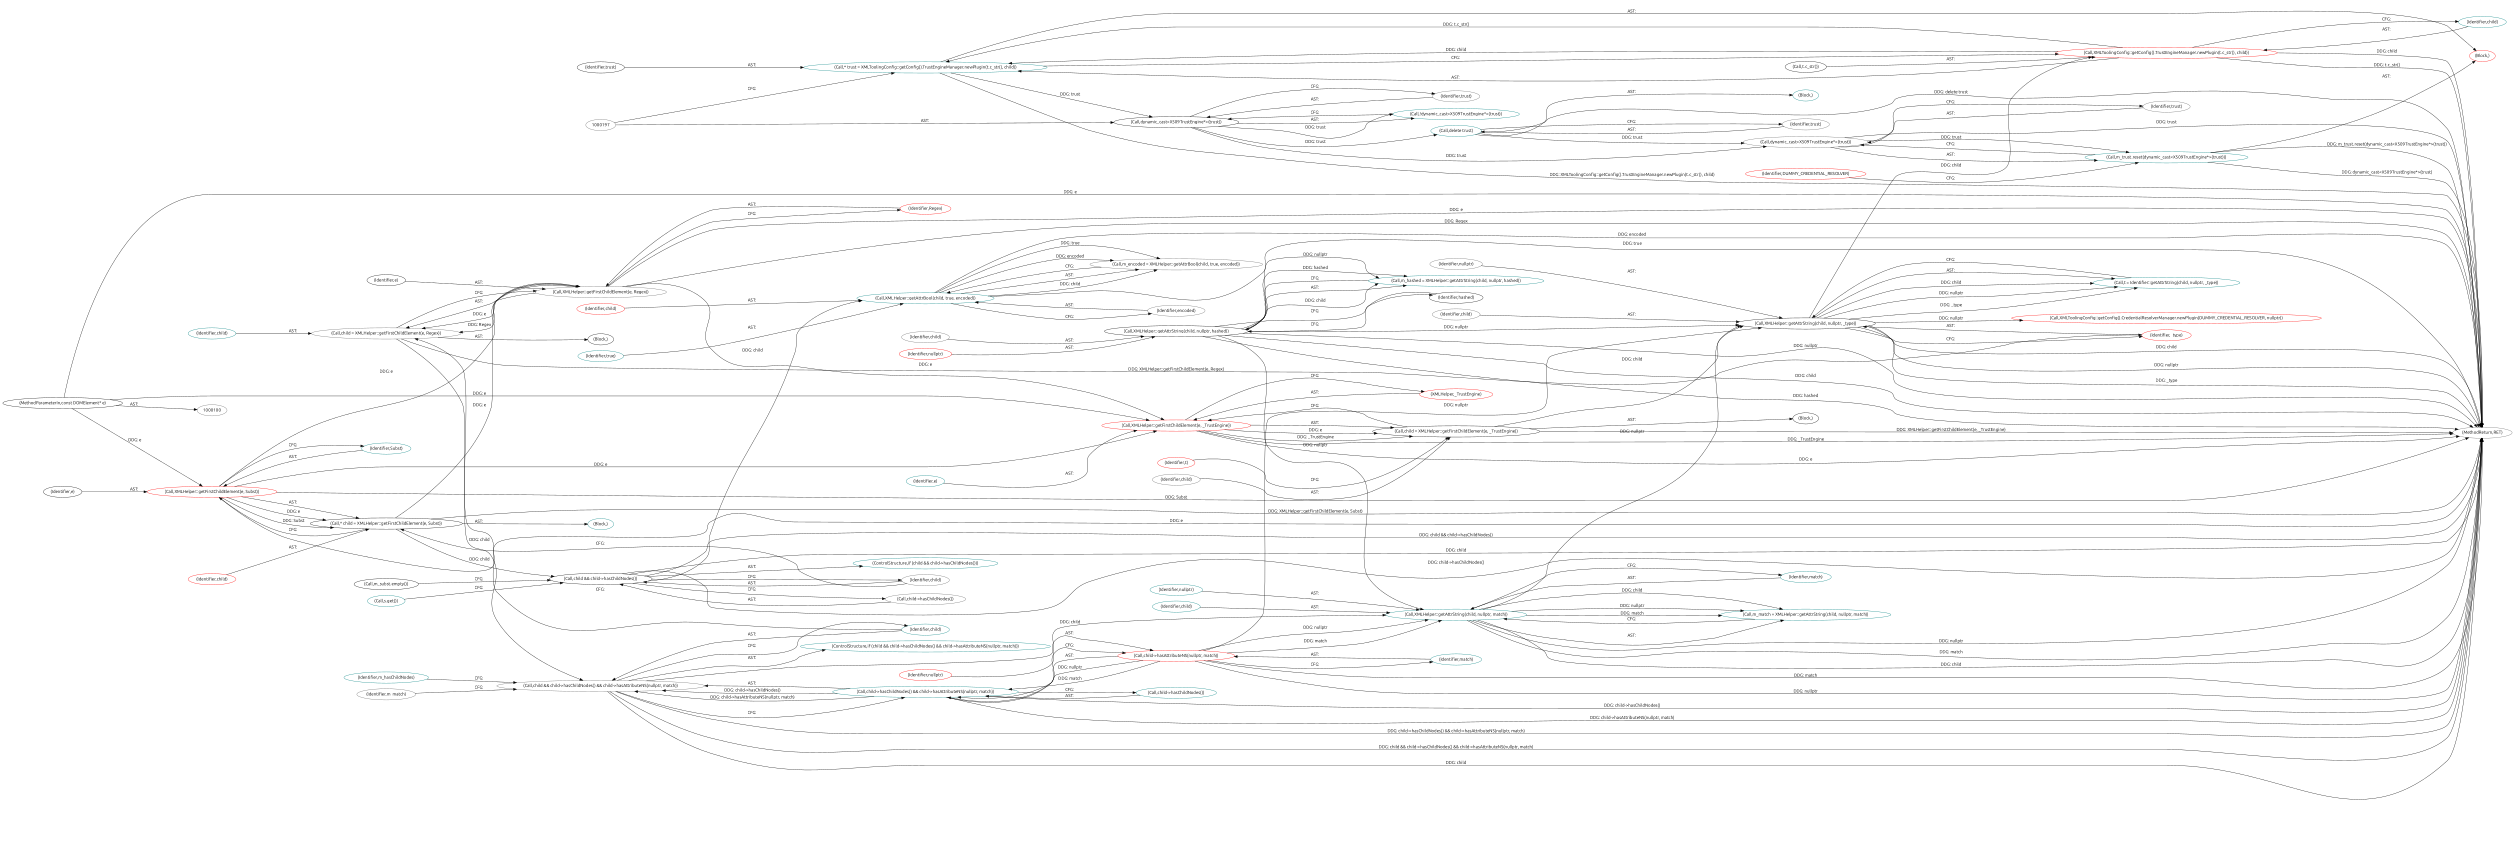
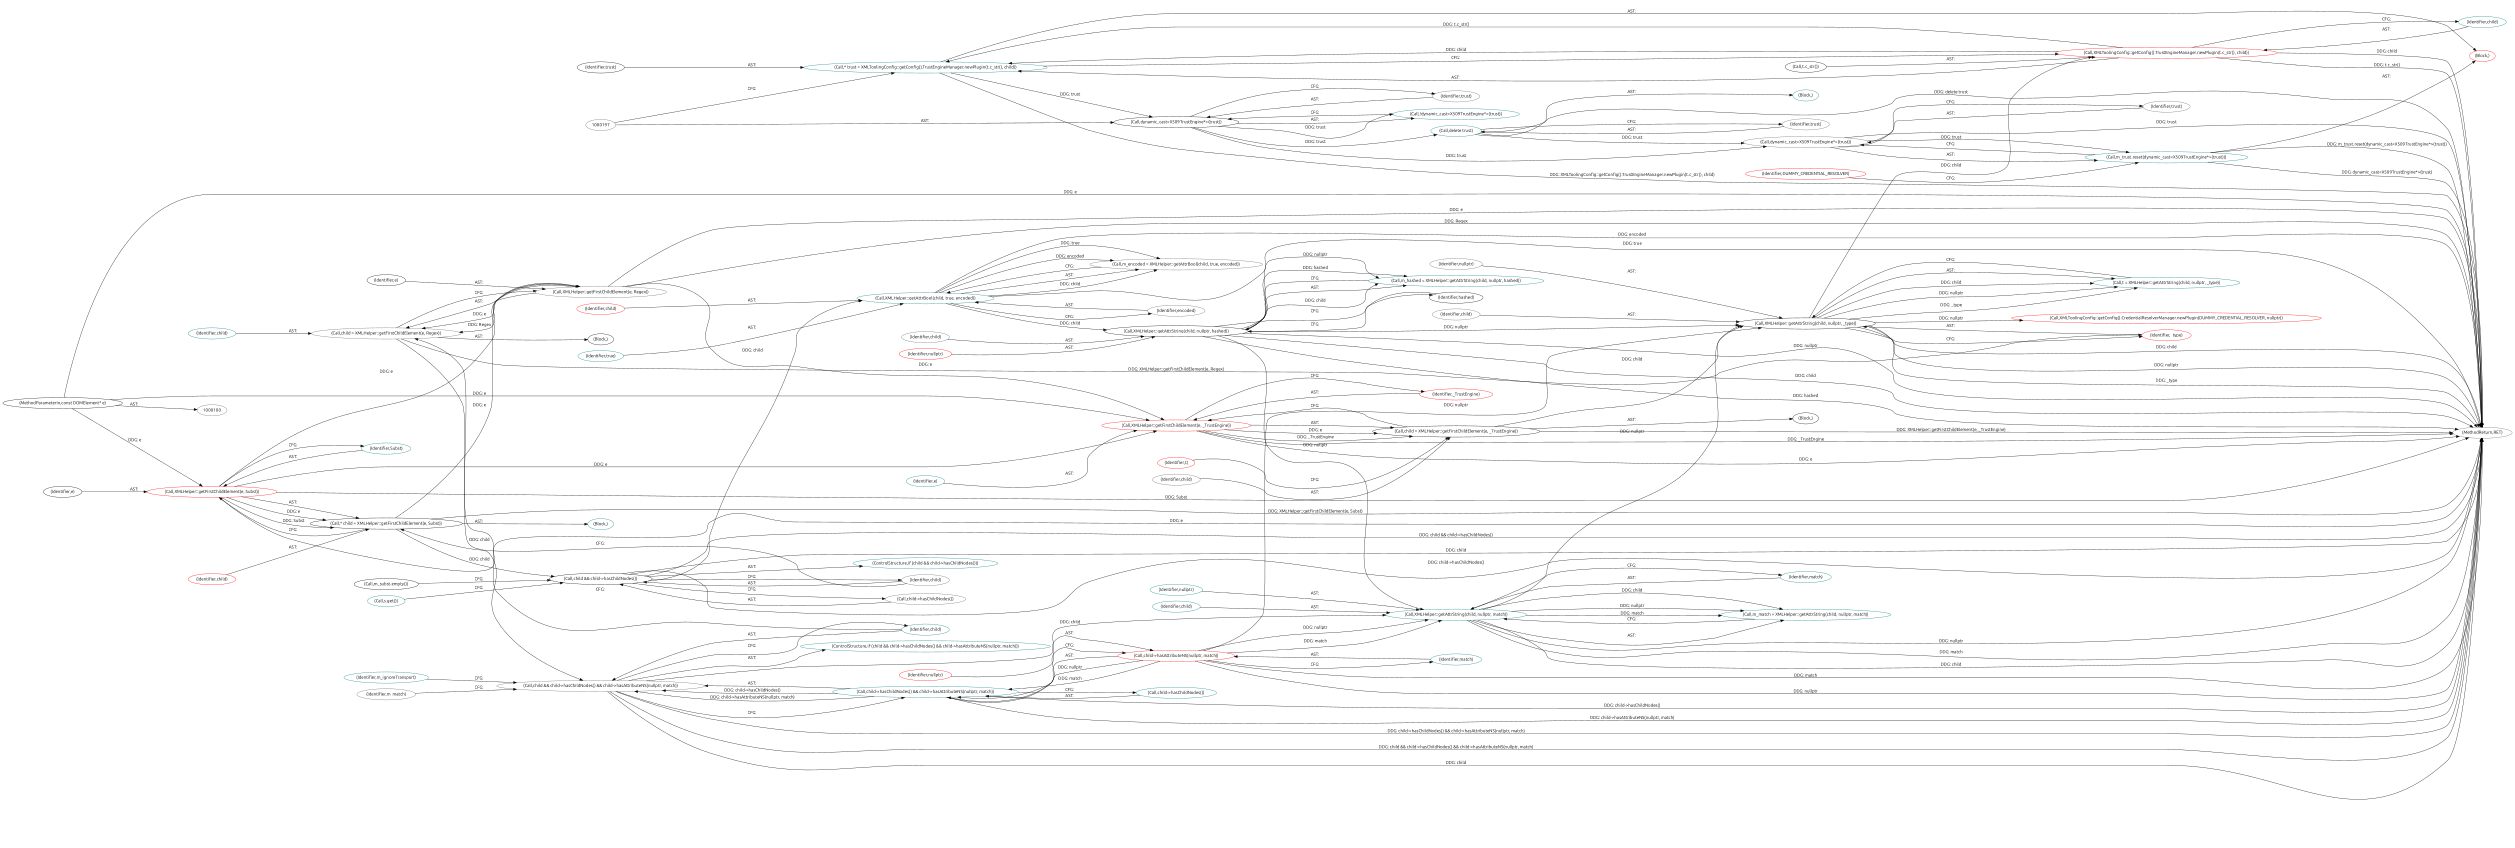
node "(Identifier,Regex)": removed
node "(Call,t = Identifier::getAttrString(child, nullptr, _type))": label "(Call,t = Identifier::getAttrString(child, nullptr, _type))" -> "(Call,t = XMLHelper::getAttrString(child, nullptr, _type))"
edge "(Call,XMLHelper::getAttrBool(child, true, encoded))" -> "(Call,XMLHelper::getAttrString(child, nullptr, hashed))": added, label "DDG: child"
node "(XMLHelper,_TrustEngine)": label "(XMLHelper,_TrustEngine)" -> "(Identifier,_TrustEngine)"
node "(Identifier,m_hasChildNodes)": label "(Identifier,m_hasChildNodes)" -> "(Identifier,m_ignoreTransport)"
